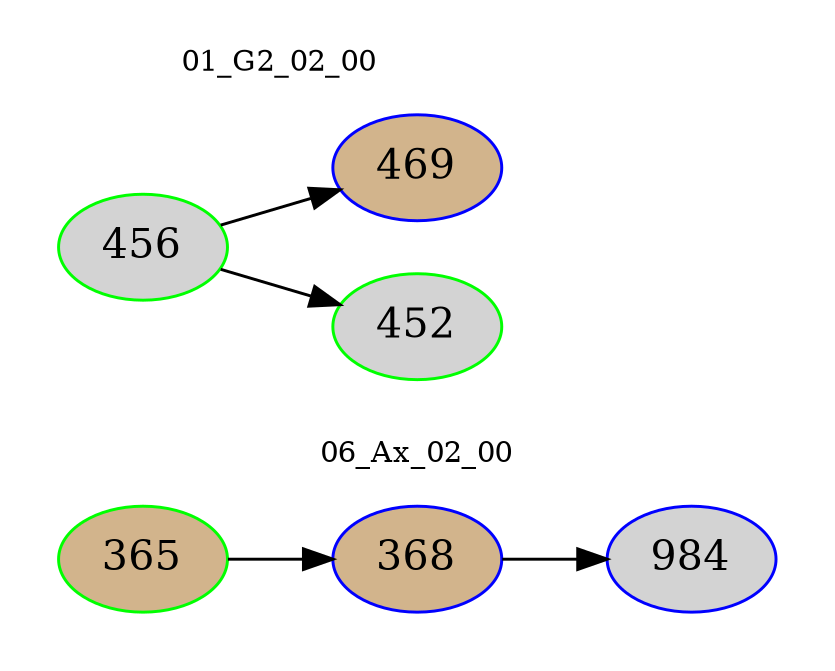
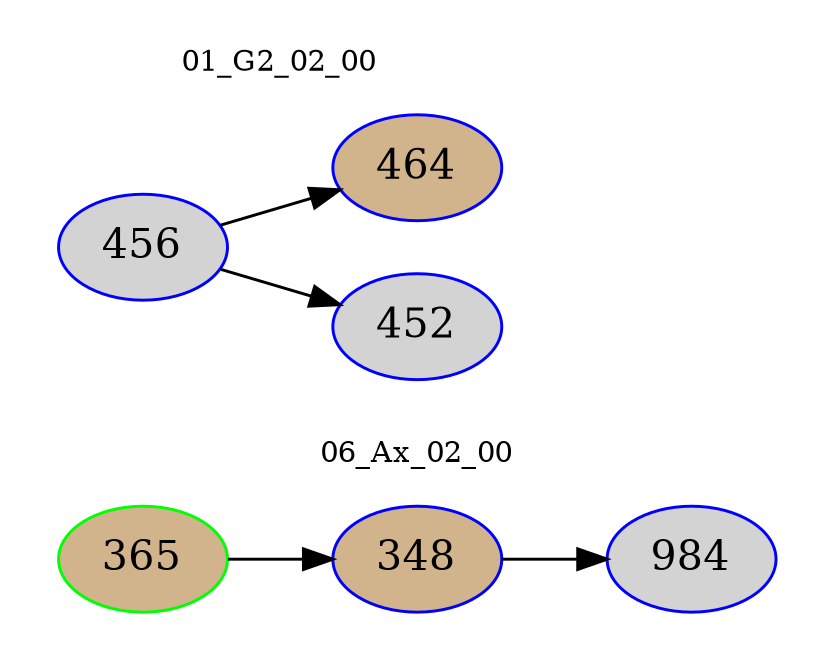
node "469": label "469" -> "464"
node "456": color green -> blue
node "452": color green -> blue
node "368": label "368" -> "348"
